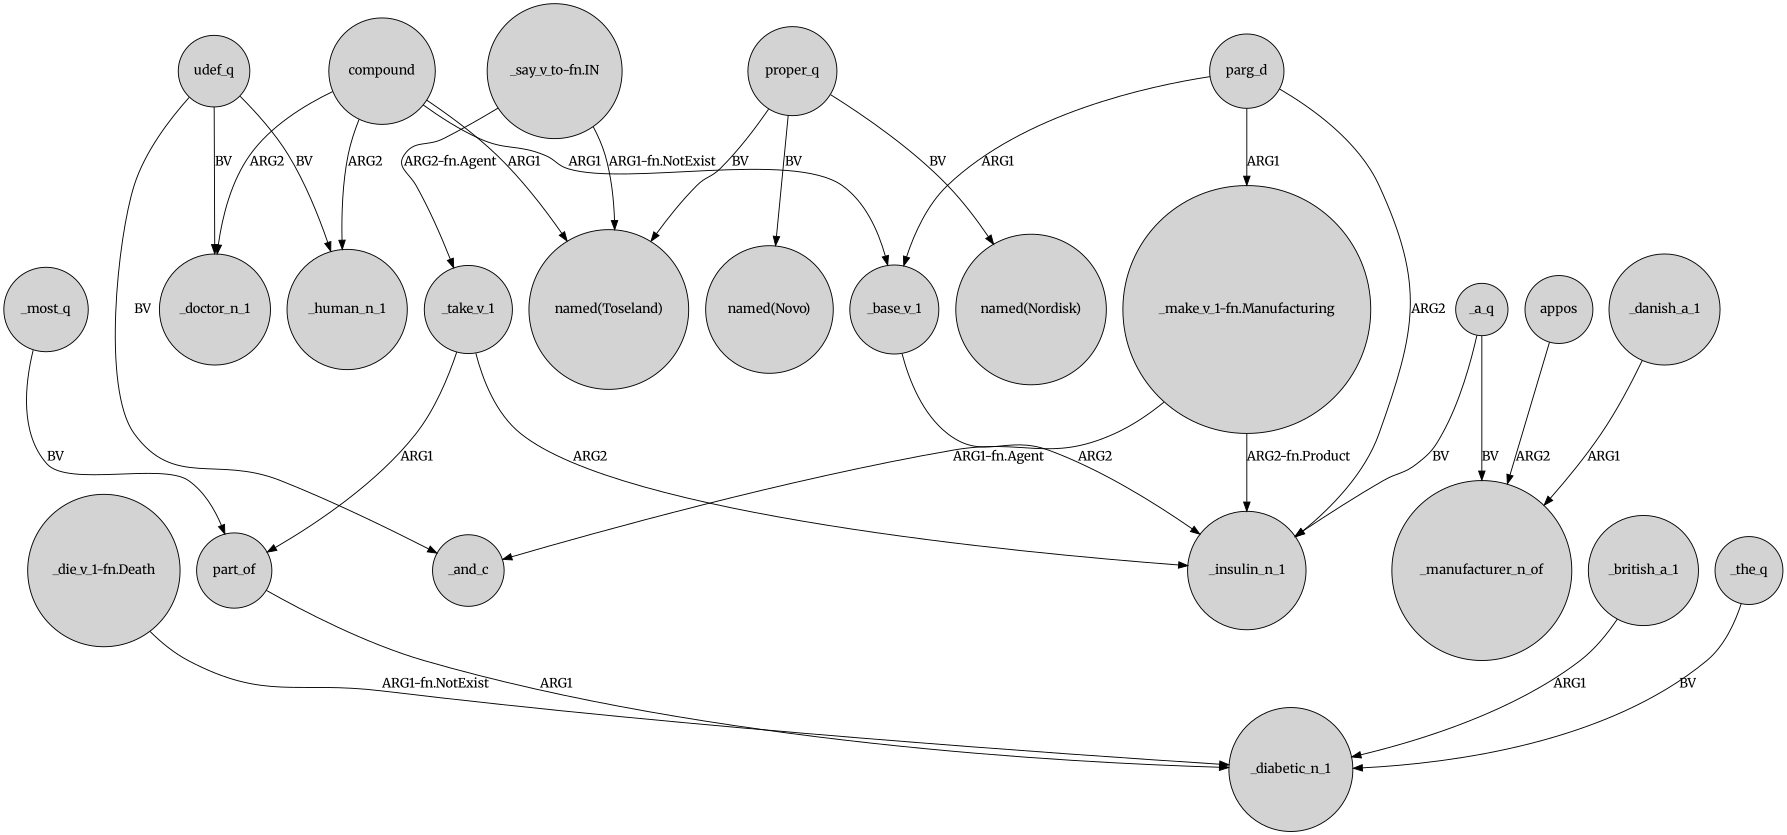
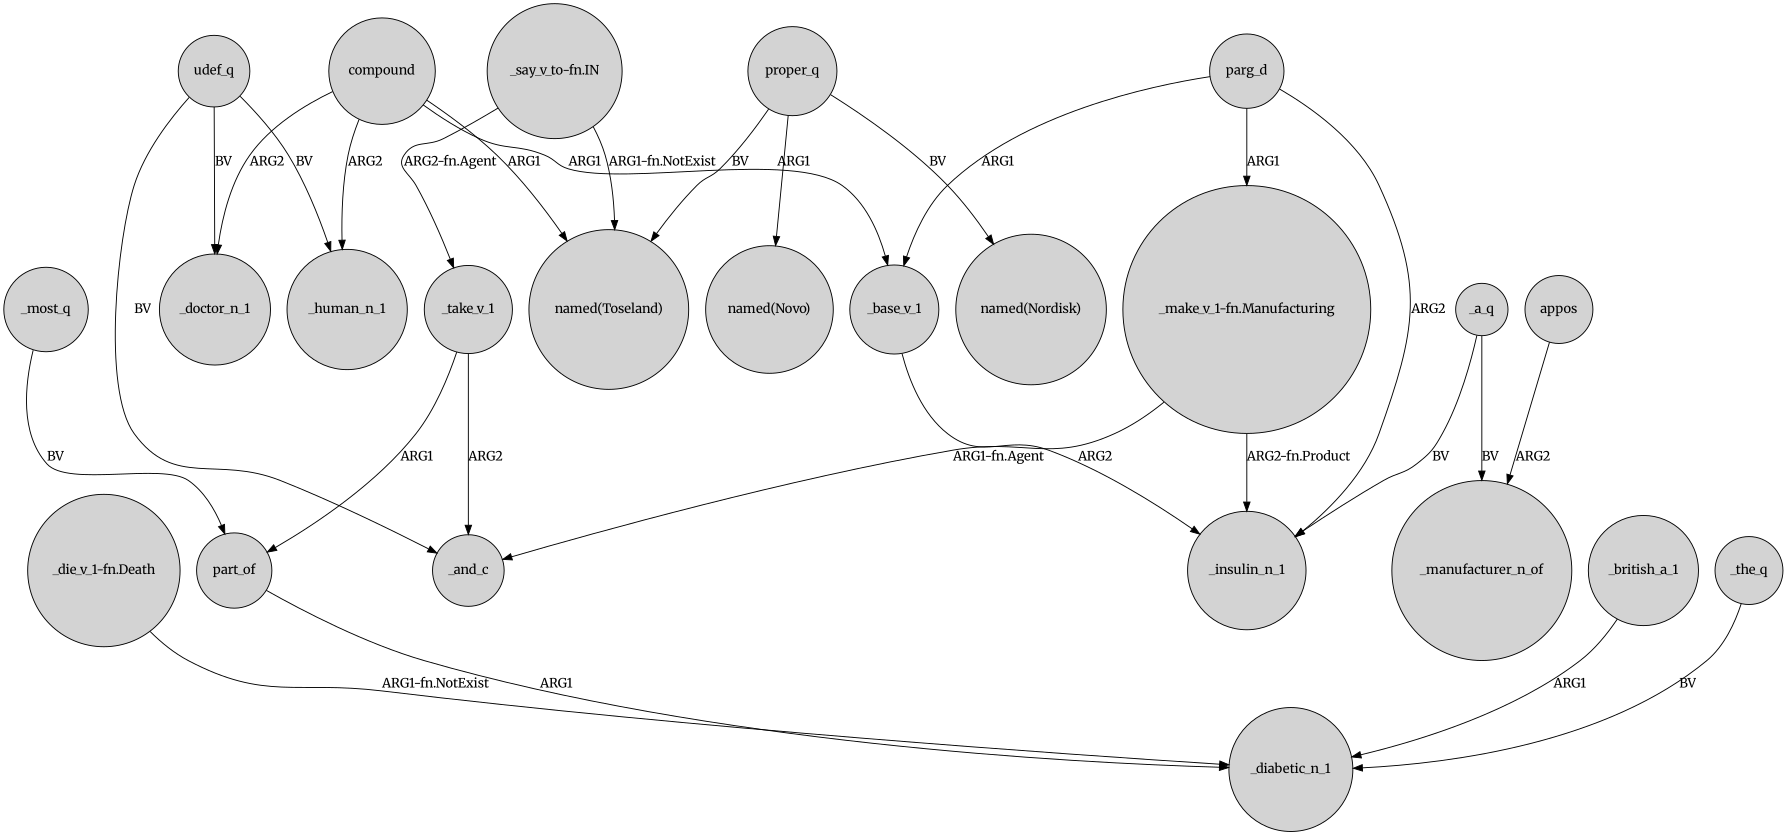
edge "proper_q" -> "named(Novo)": label "BV" -> "ARG1"
node "_danish_a_1": removed
edge "_take_v_1" -> "_insulin_n_1": now "_take_v_1" -> "_and_c"
